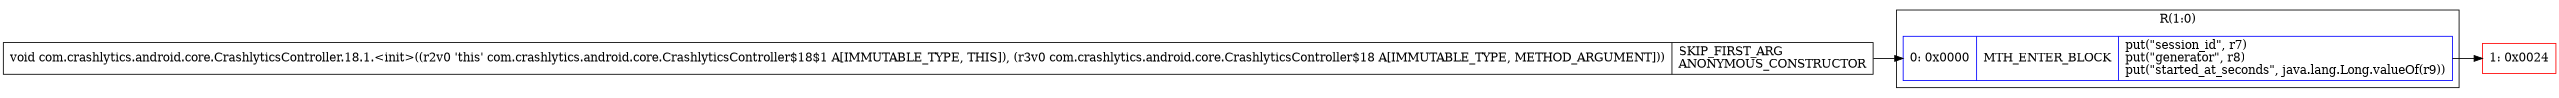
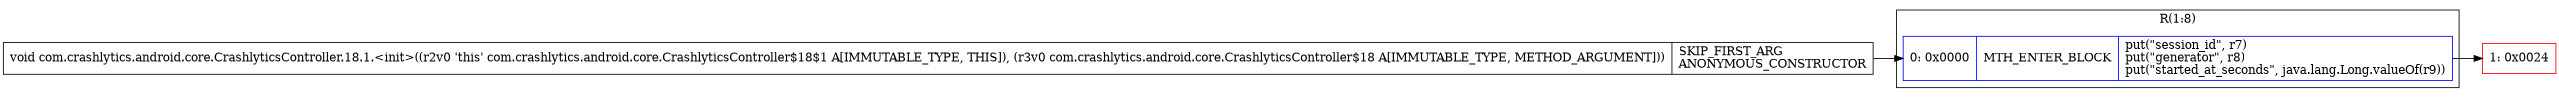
cluster "R(1:0)": label "R(1:0)" -> "R(1:8)"
